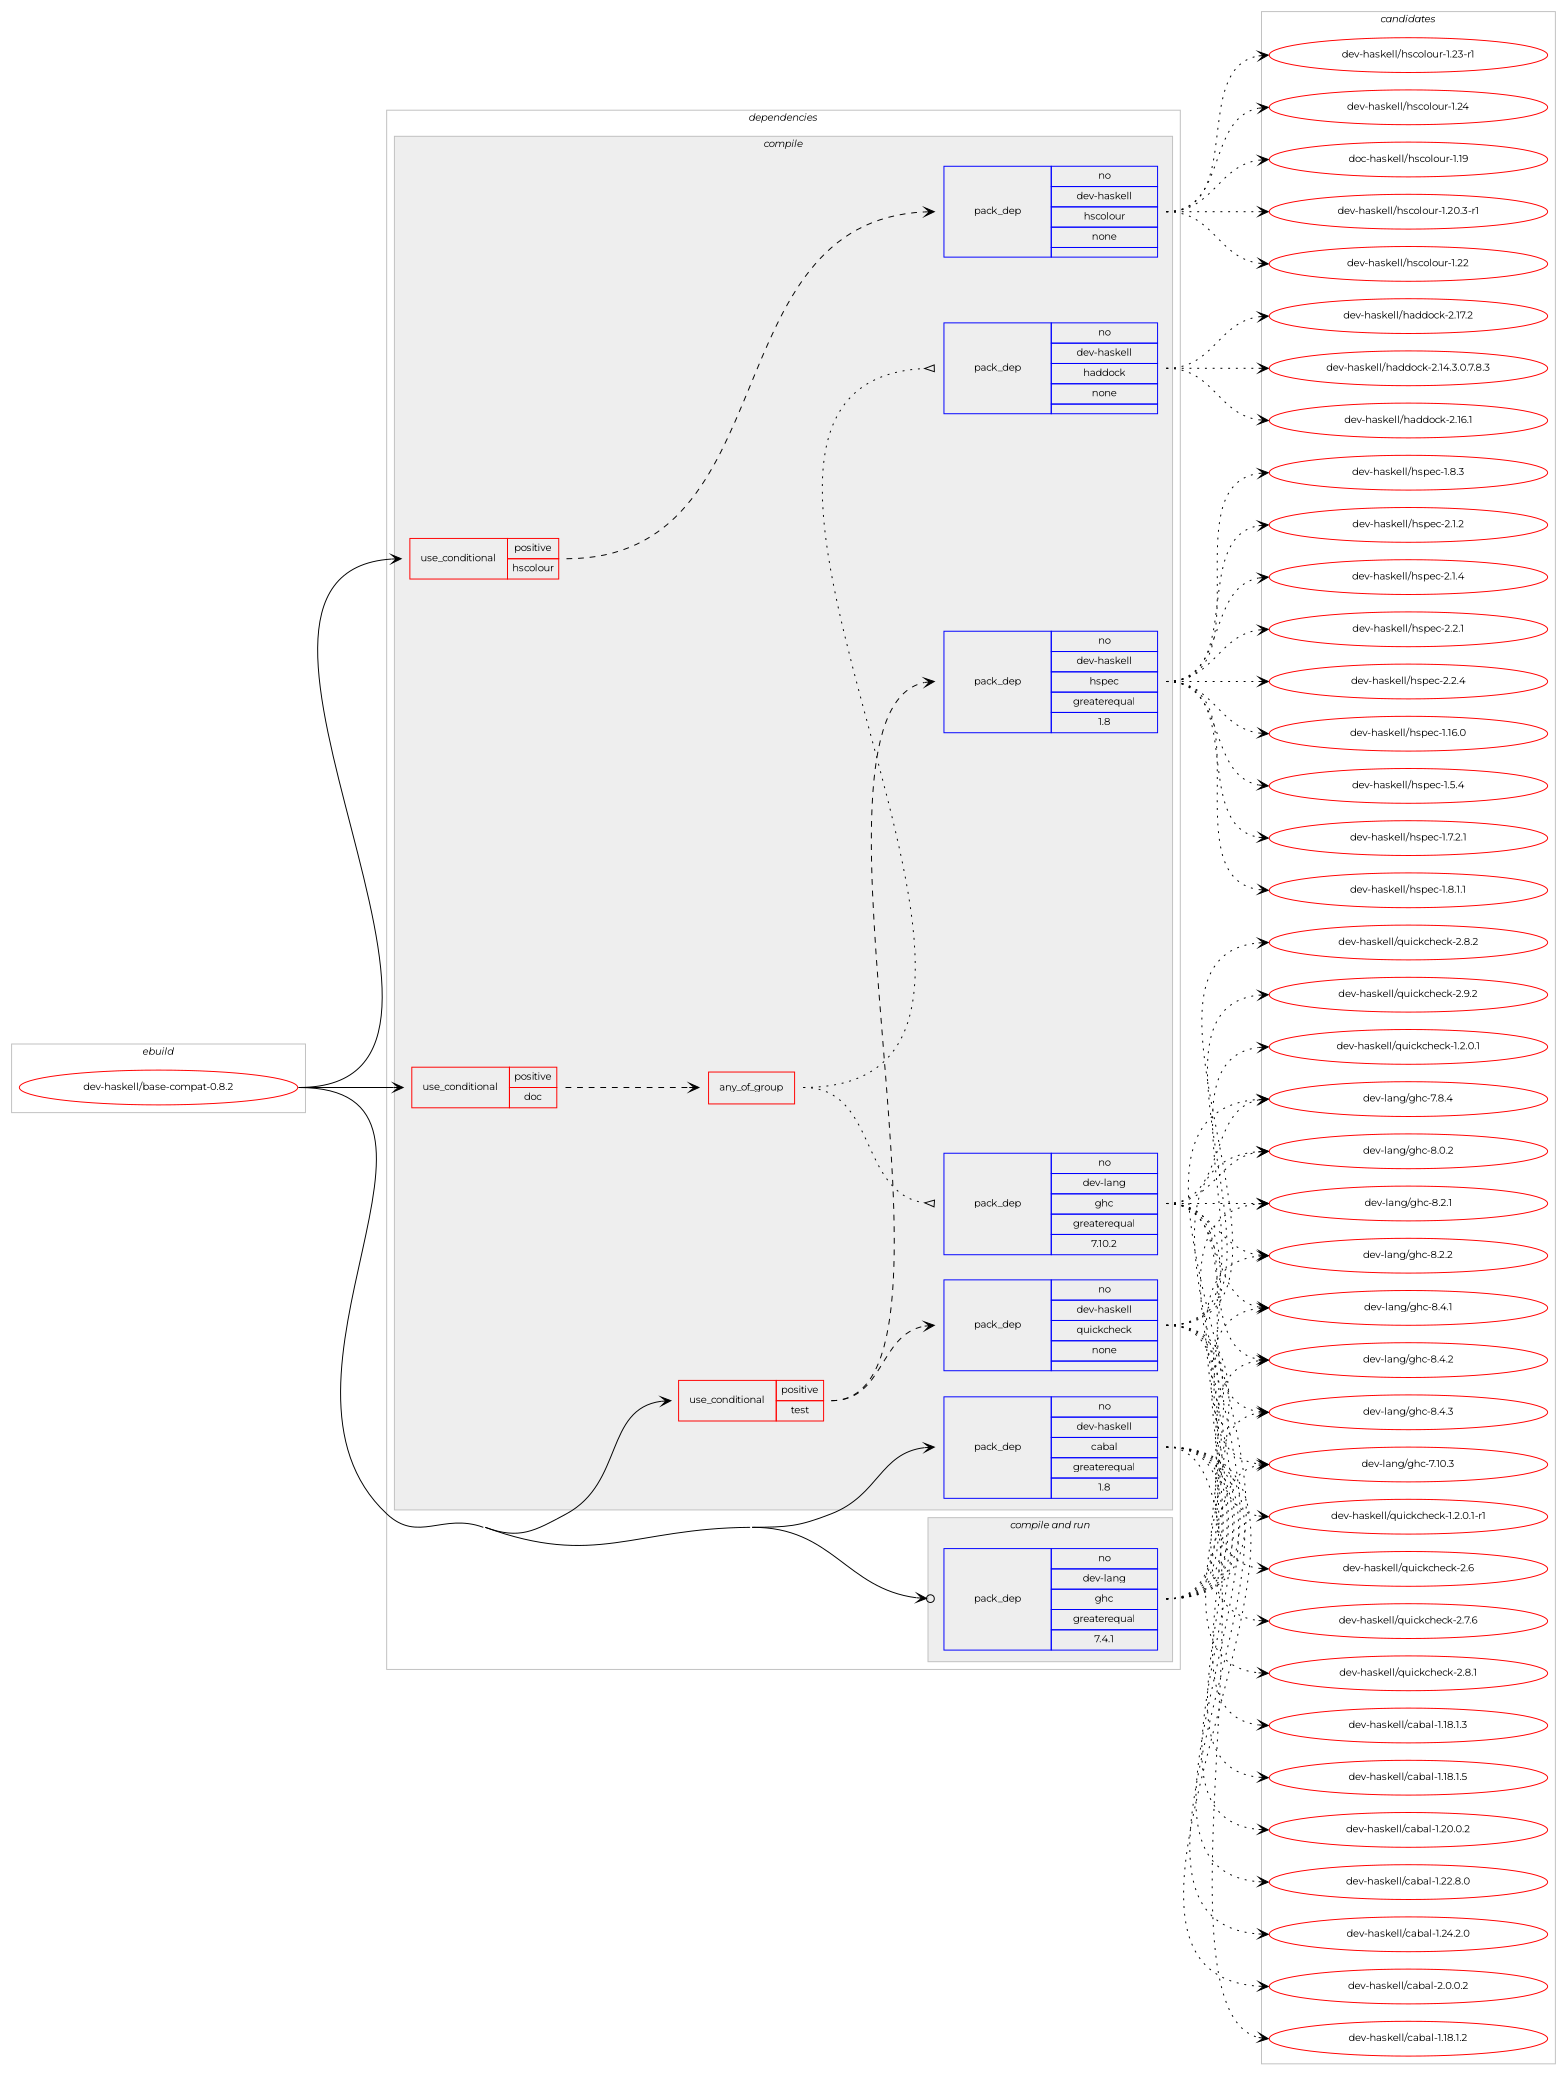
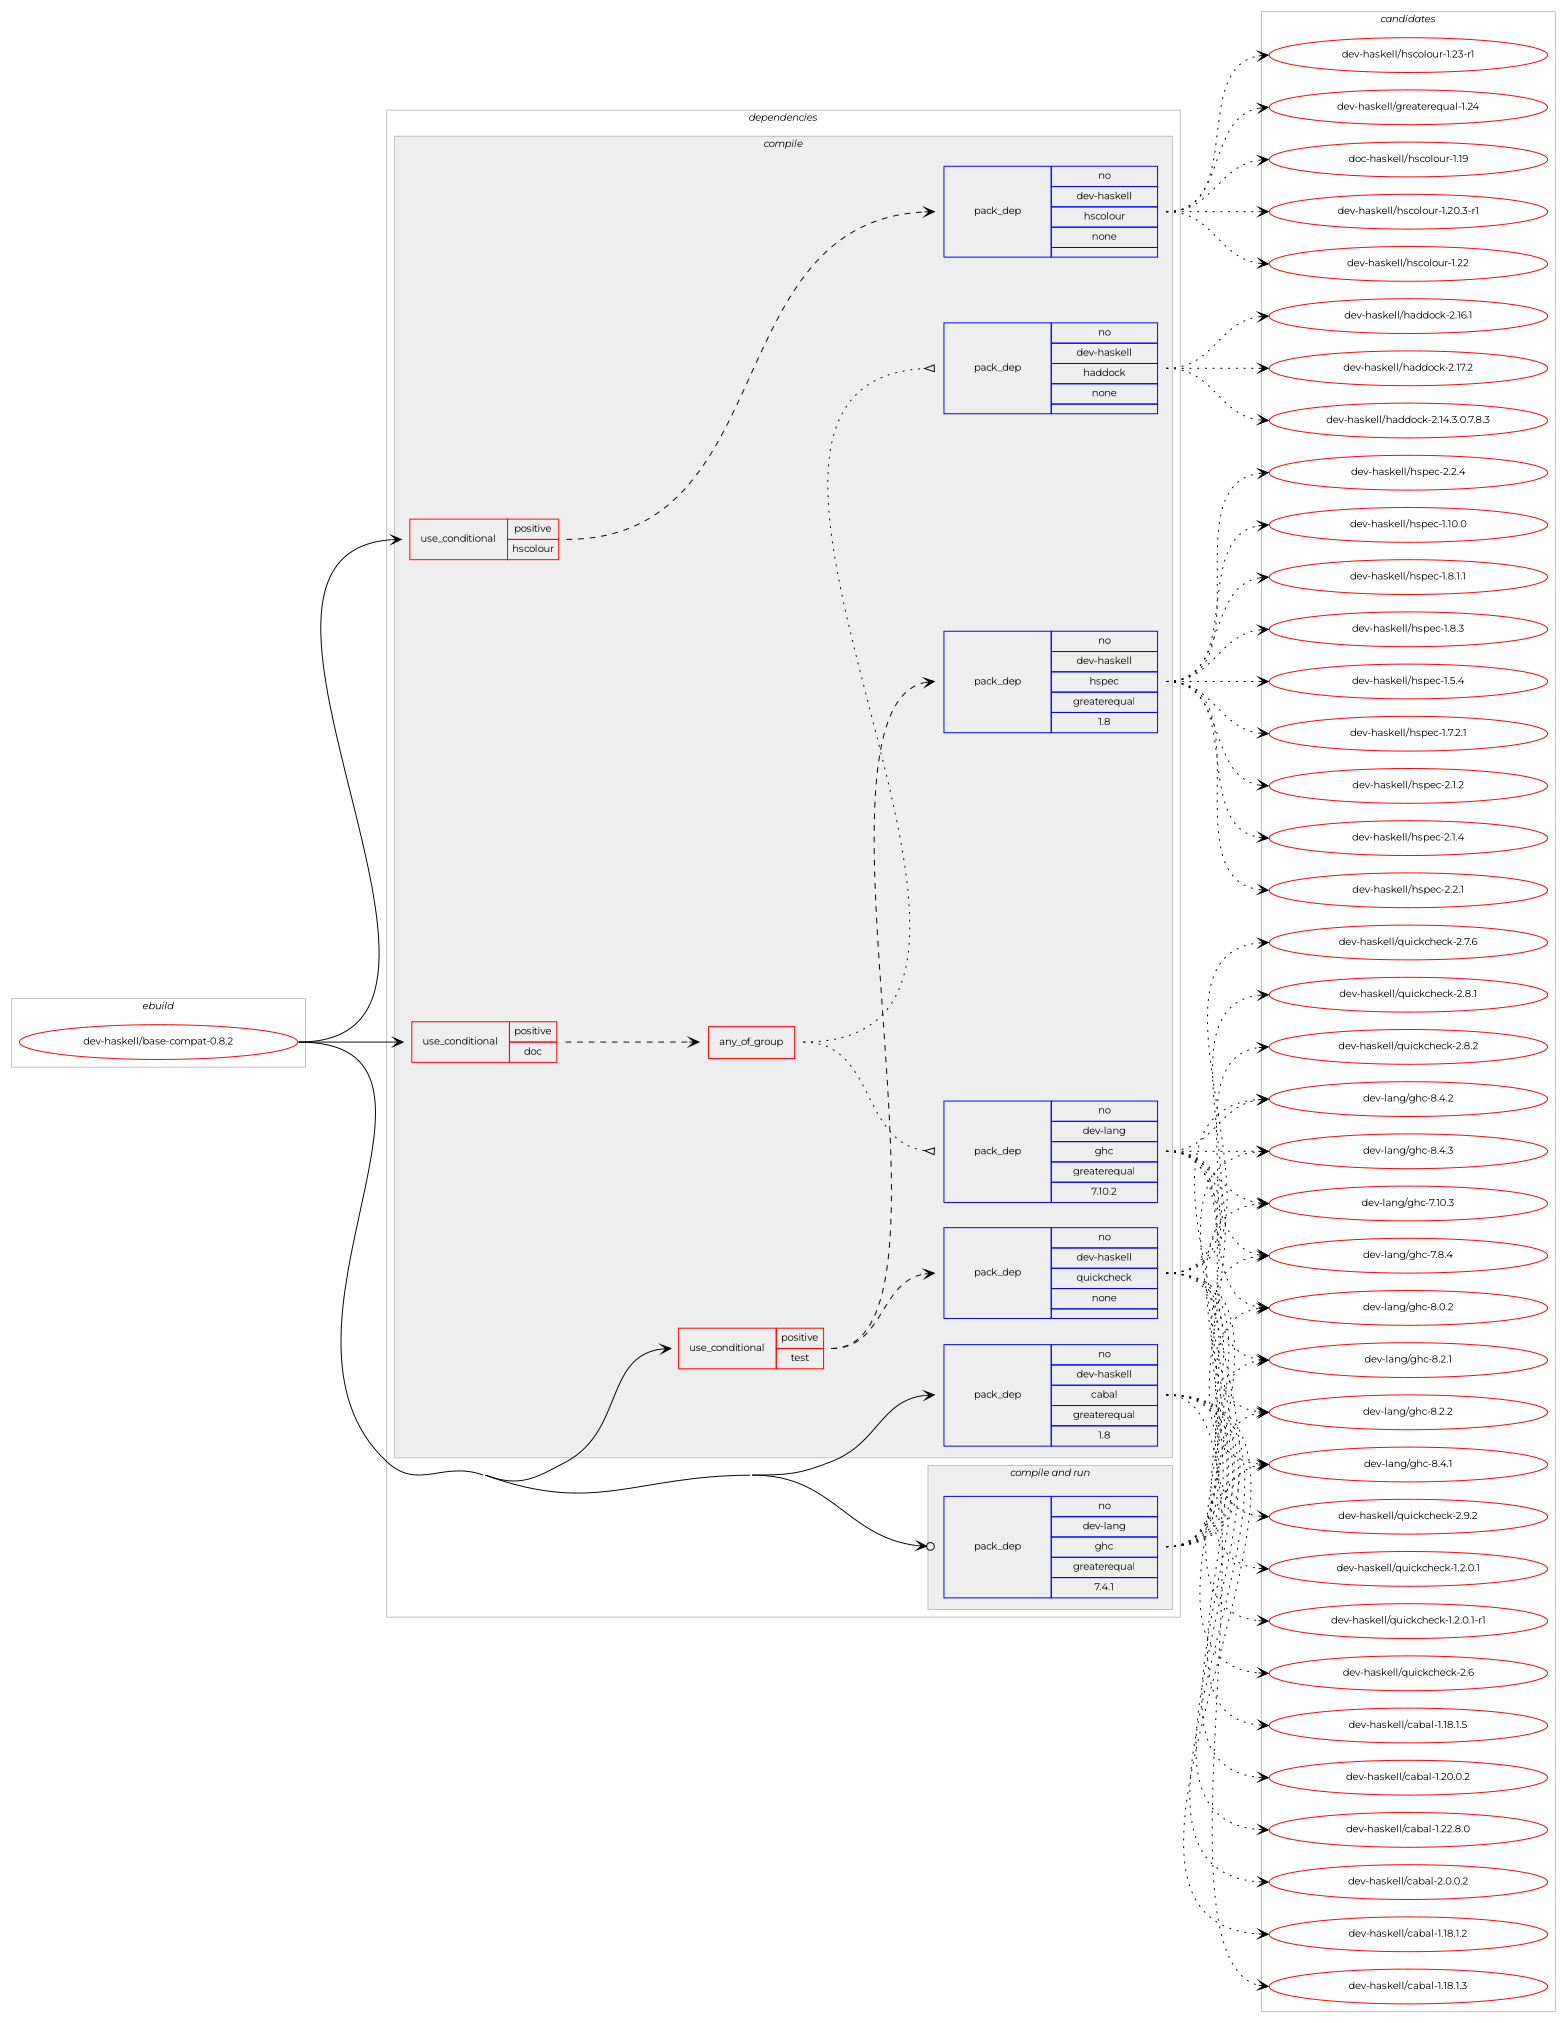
node "dev-haskell/hscolour-1.24": label "dev-haskell/hscolour-1.24" -> "dev-haskell/greaterequal-1.24"
node "dev-haskell/hspec-1.16.0": label "dev-haskell/hspec-1.16.0" -> "dev-haskell/hspec-1.10.0"
node "dev-haskell/cabal-1.24.2.0": removed
